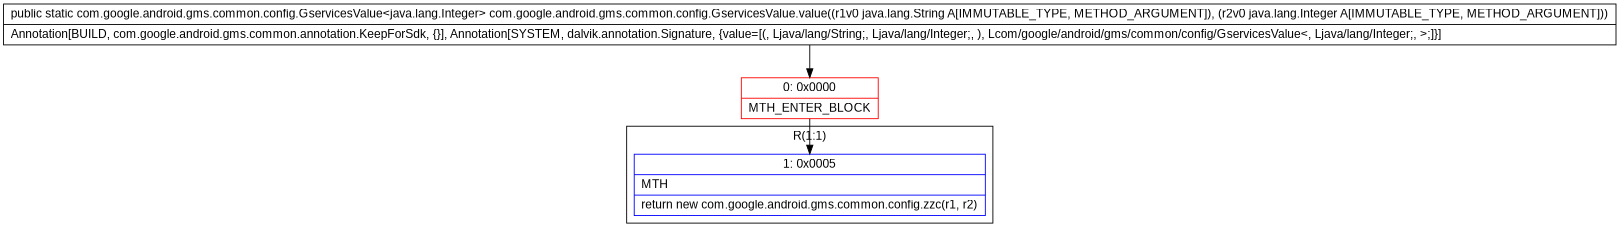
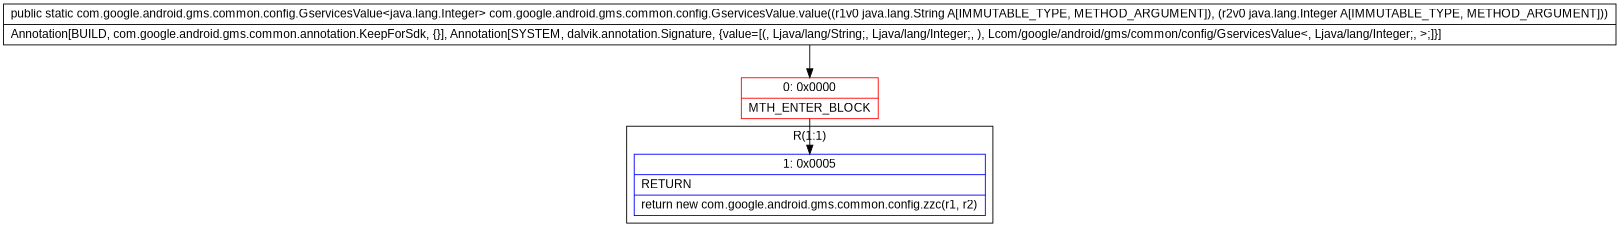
node "1: 0x0005": text "MTH" -> "RETURN"
